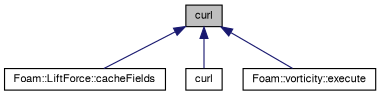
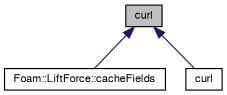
node "Foam::vorticity::execute": removed
